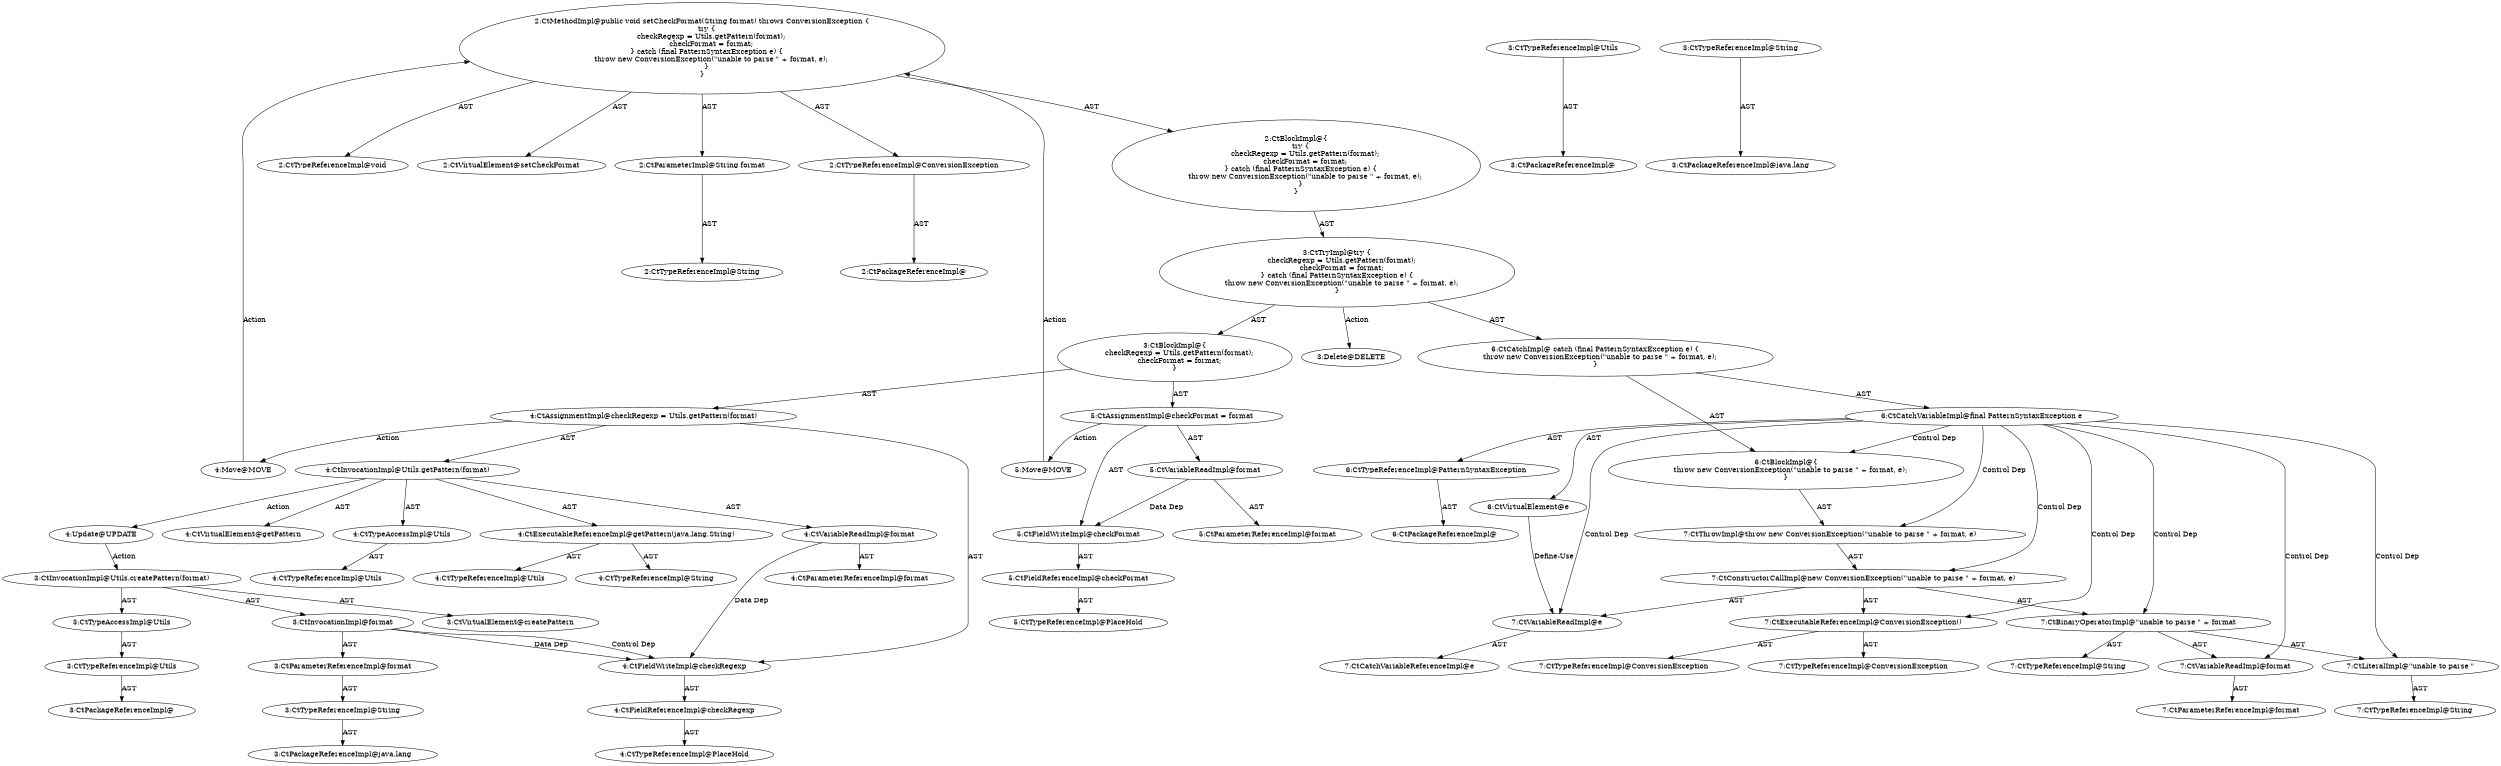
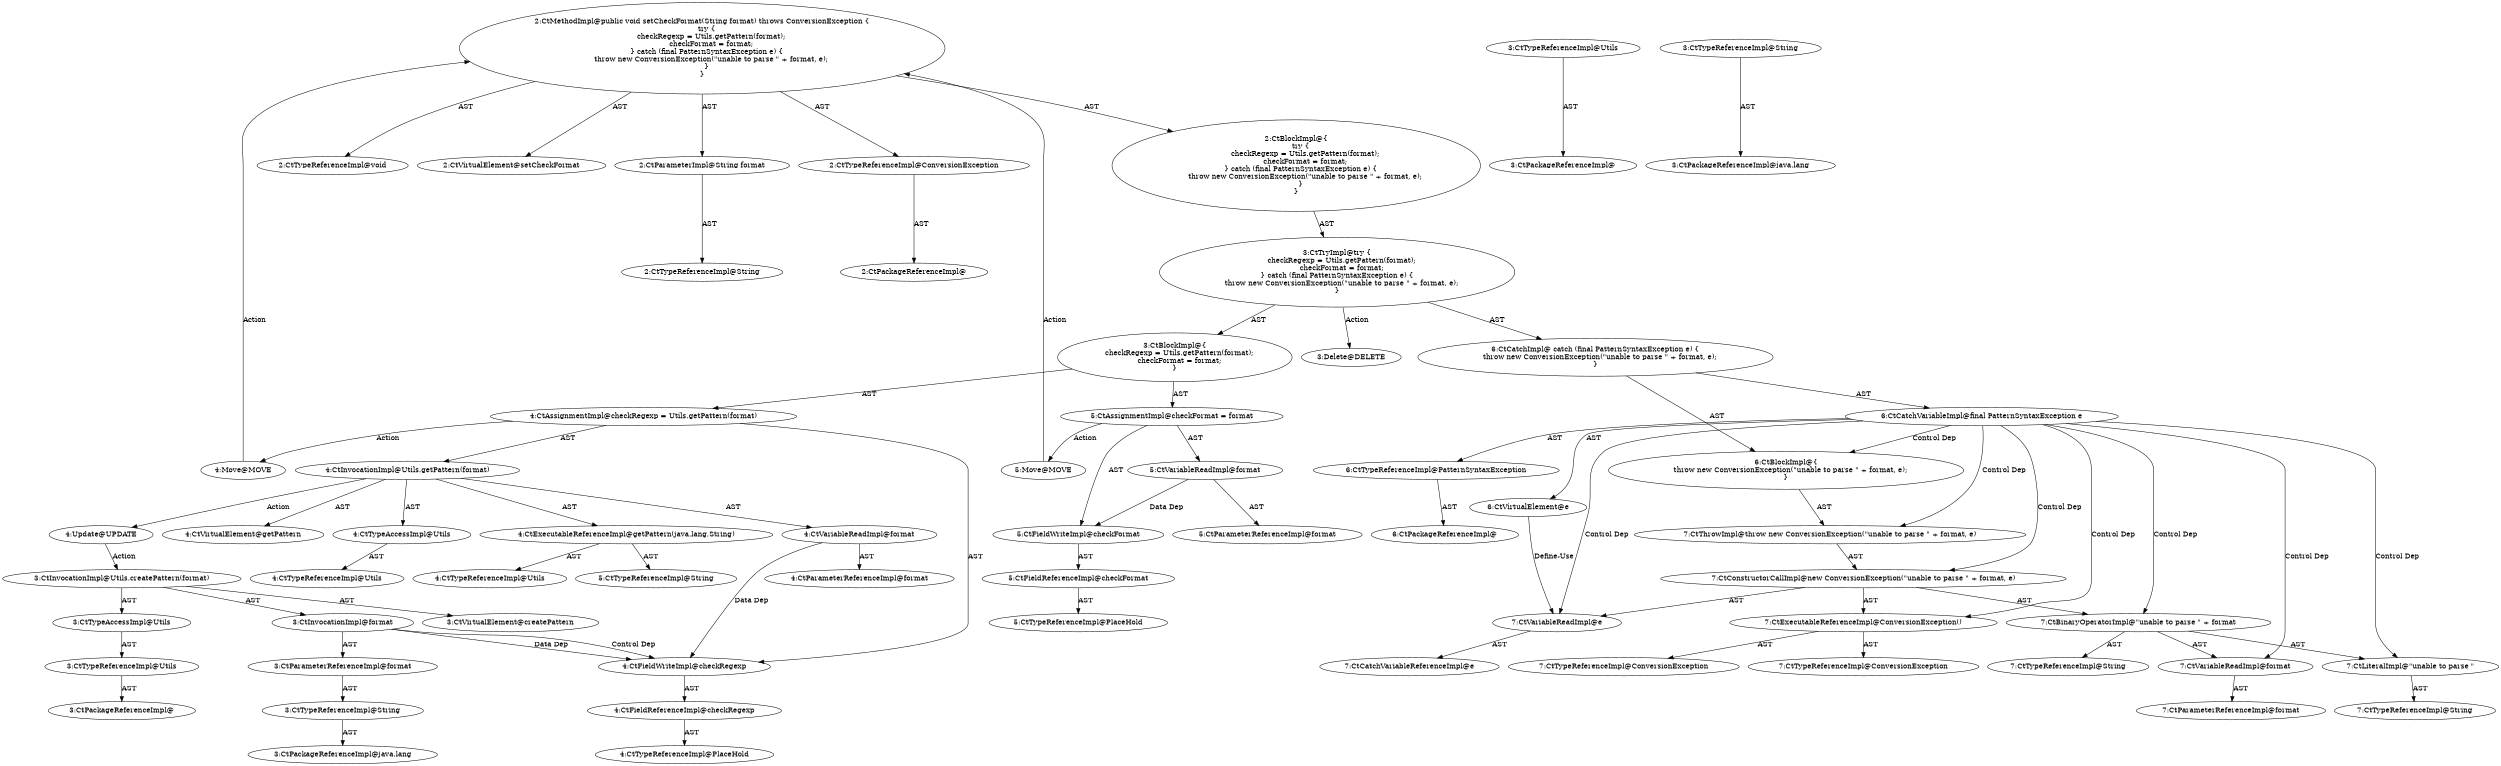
node "4:CtTypeReferenceImpl@String": label "4:CtTypeReferenceImpl@String" -> "5:CtTypeReferenceImpl@String"
